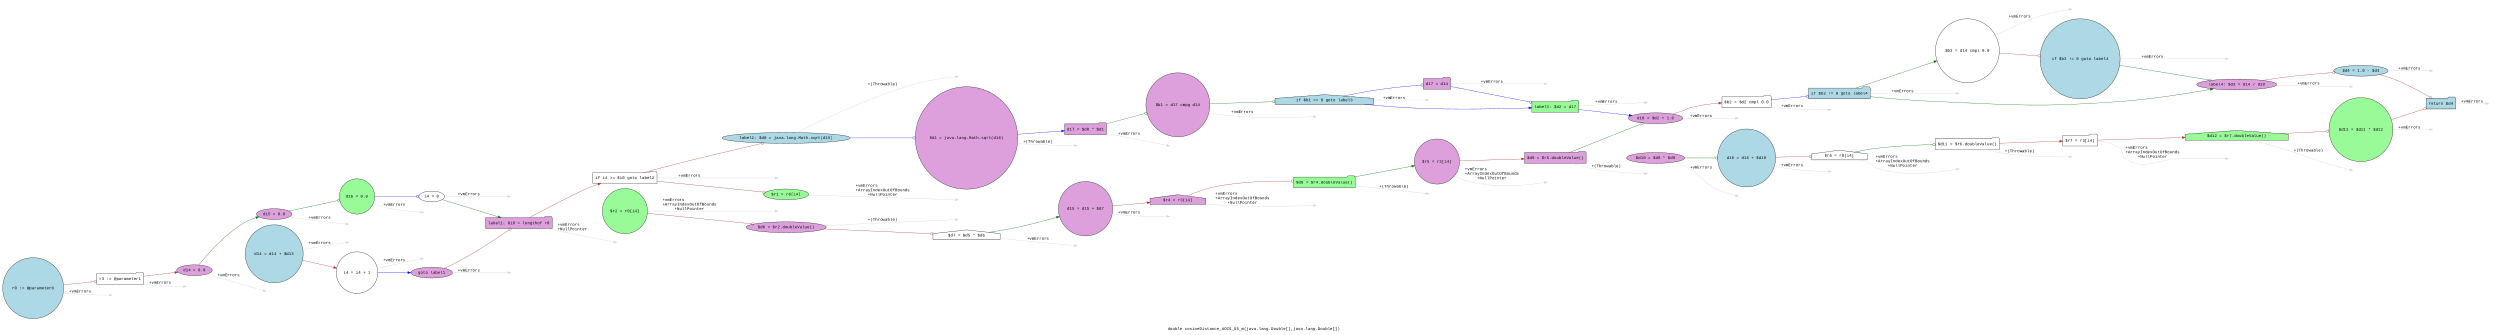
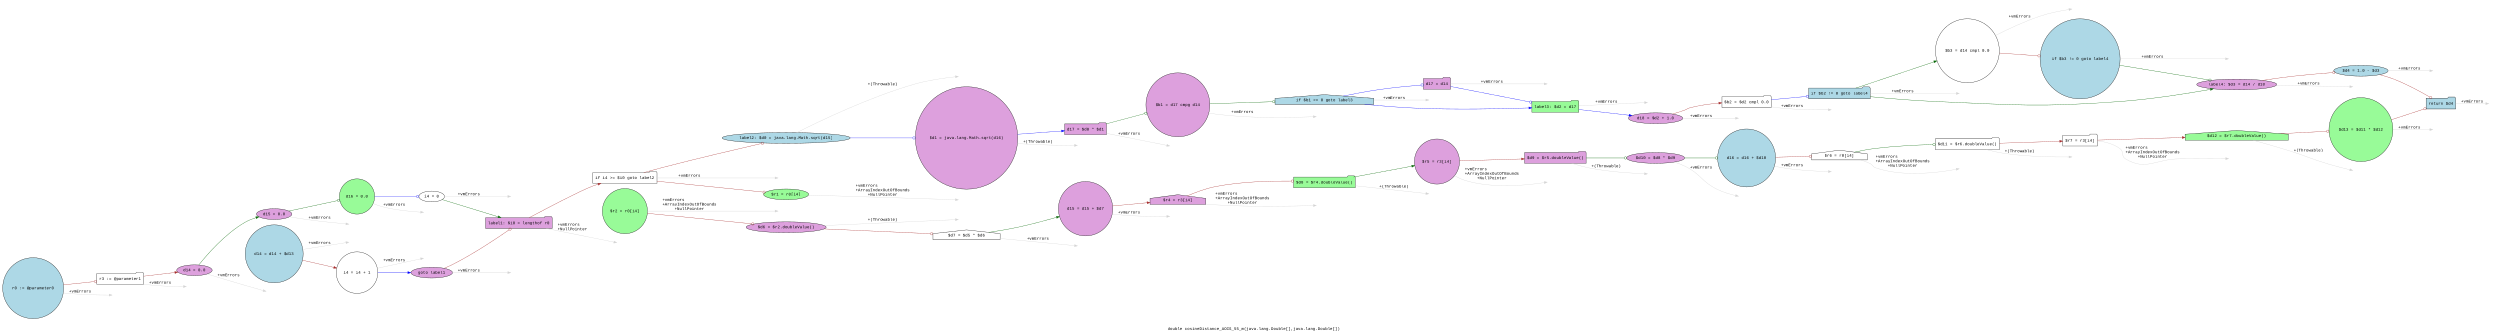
edge "$d9 = $r5.doubleValue()" -> "d18 = $d2 + 1.0": now "$d9 = $r5.doubleValue()" -> "$d10 = $d8 * $d9"
